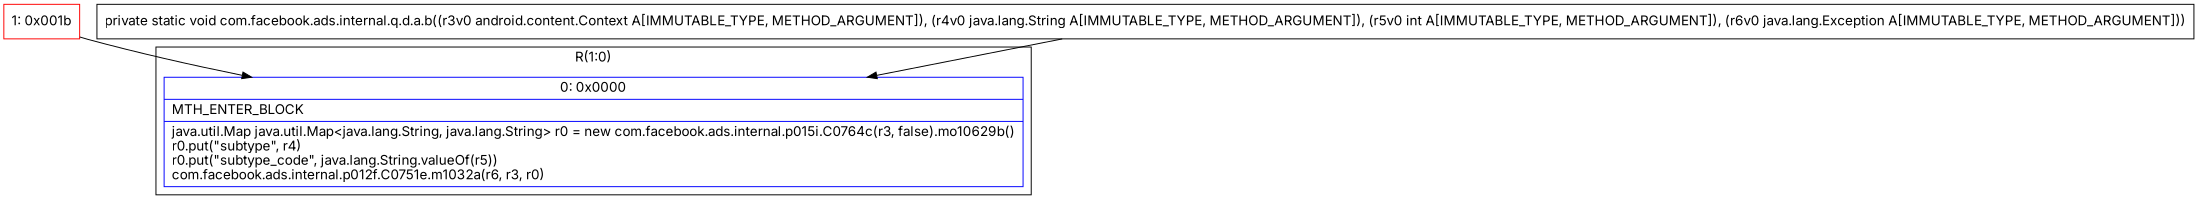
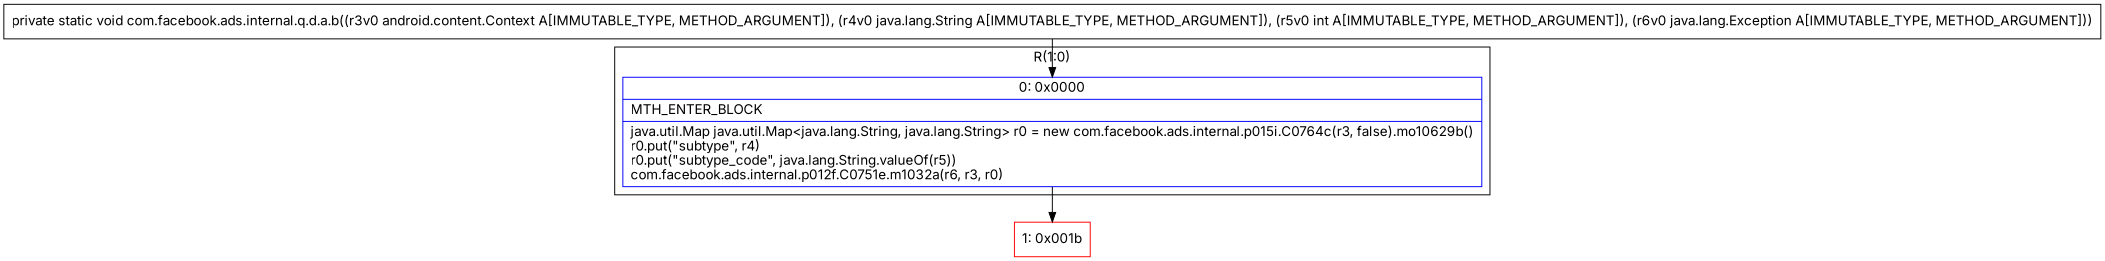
edge "1: 0x001b" -> "0: 0x0000": reversed
